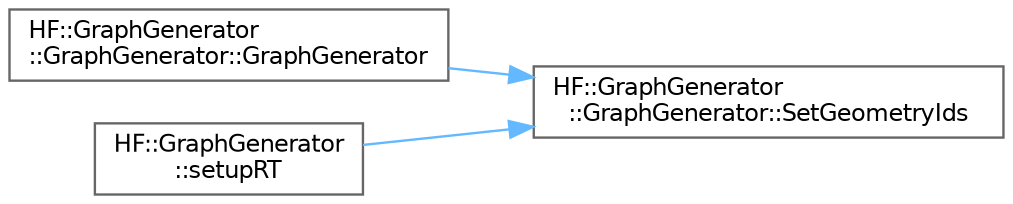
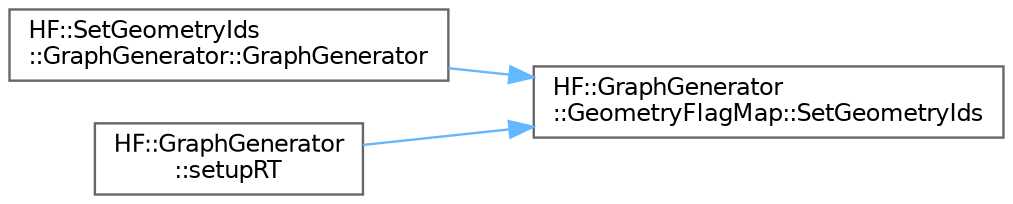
node "HF::GraphGenerator ::GraphGenerator::GraphGenerator": label "HF::GraphGenerator ::GraphGenerator::GraphGenerator" -> "HF::SetGeometryIds ::GraphGenerator::GraphGenerator"
node "HF::GraphGenerator ::GraphGenerator::SetGeometryIds": label "HF::GraphGenerator ::GraphGenerator::SetGeometryIds" -> "HF::GraphGenerator ::GeometryFlagMap::SetGeometryIds"
